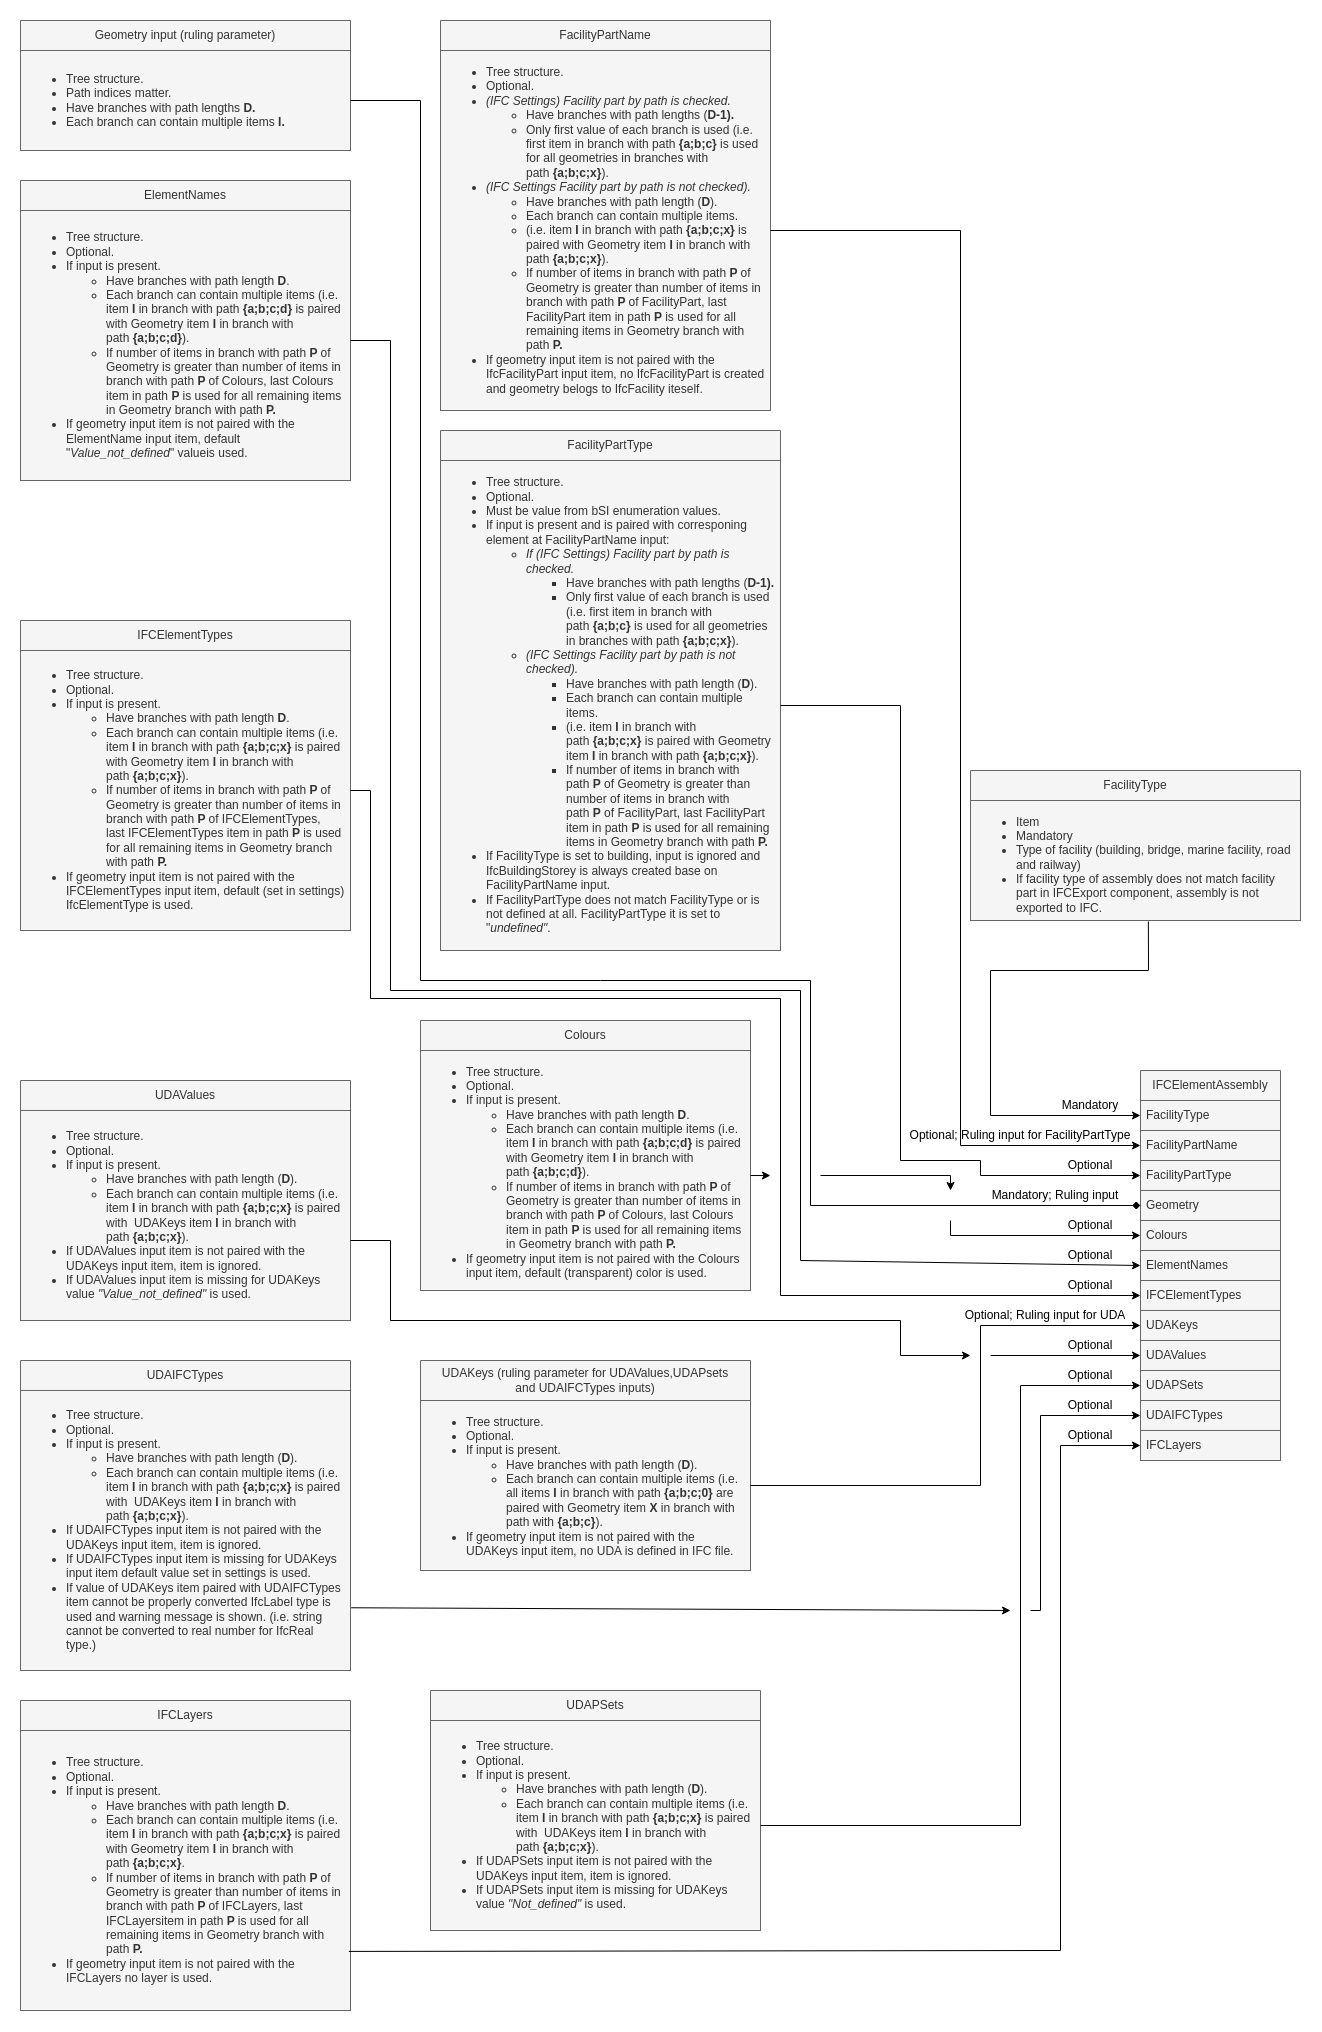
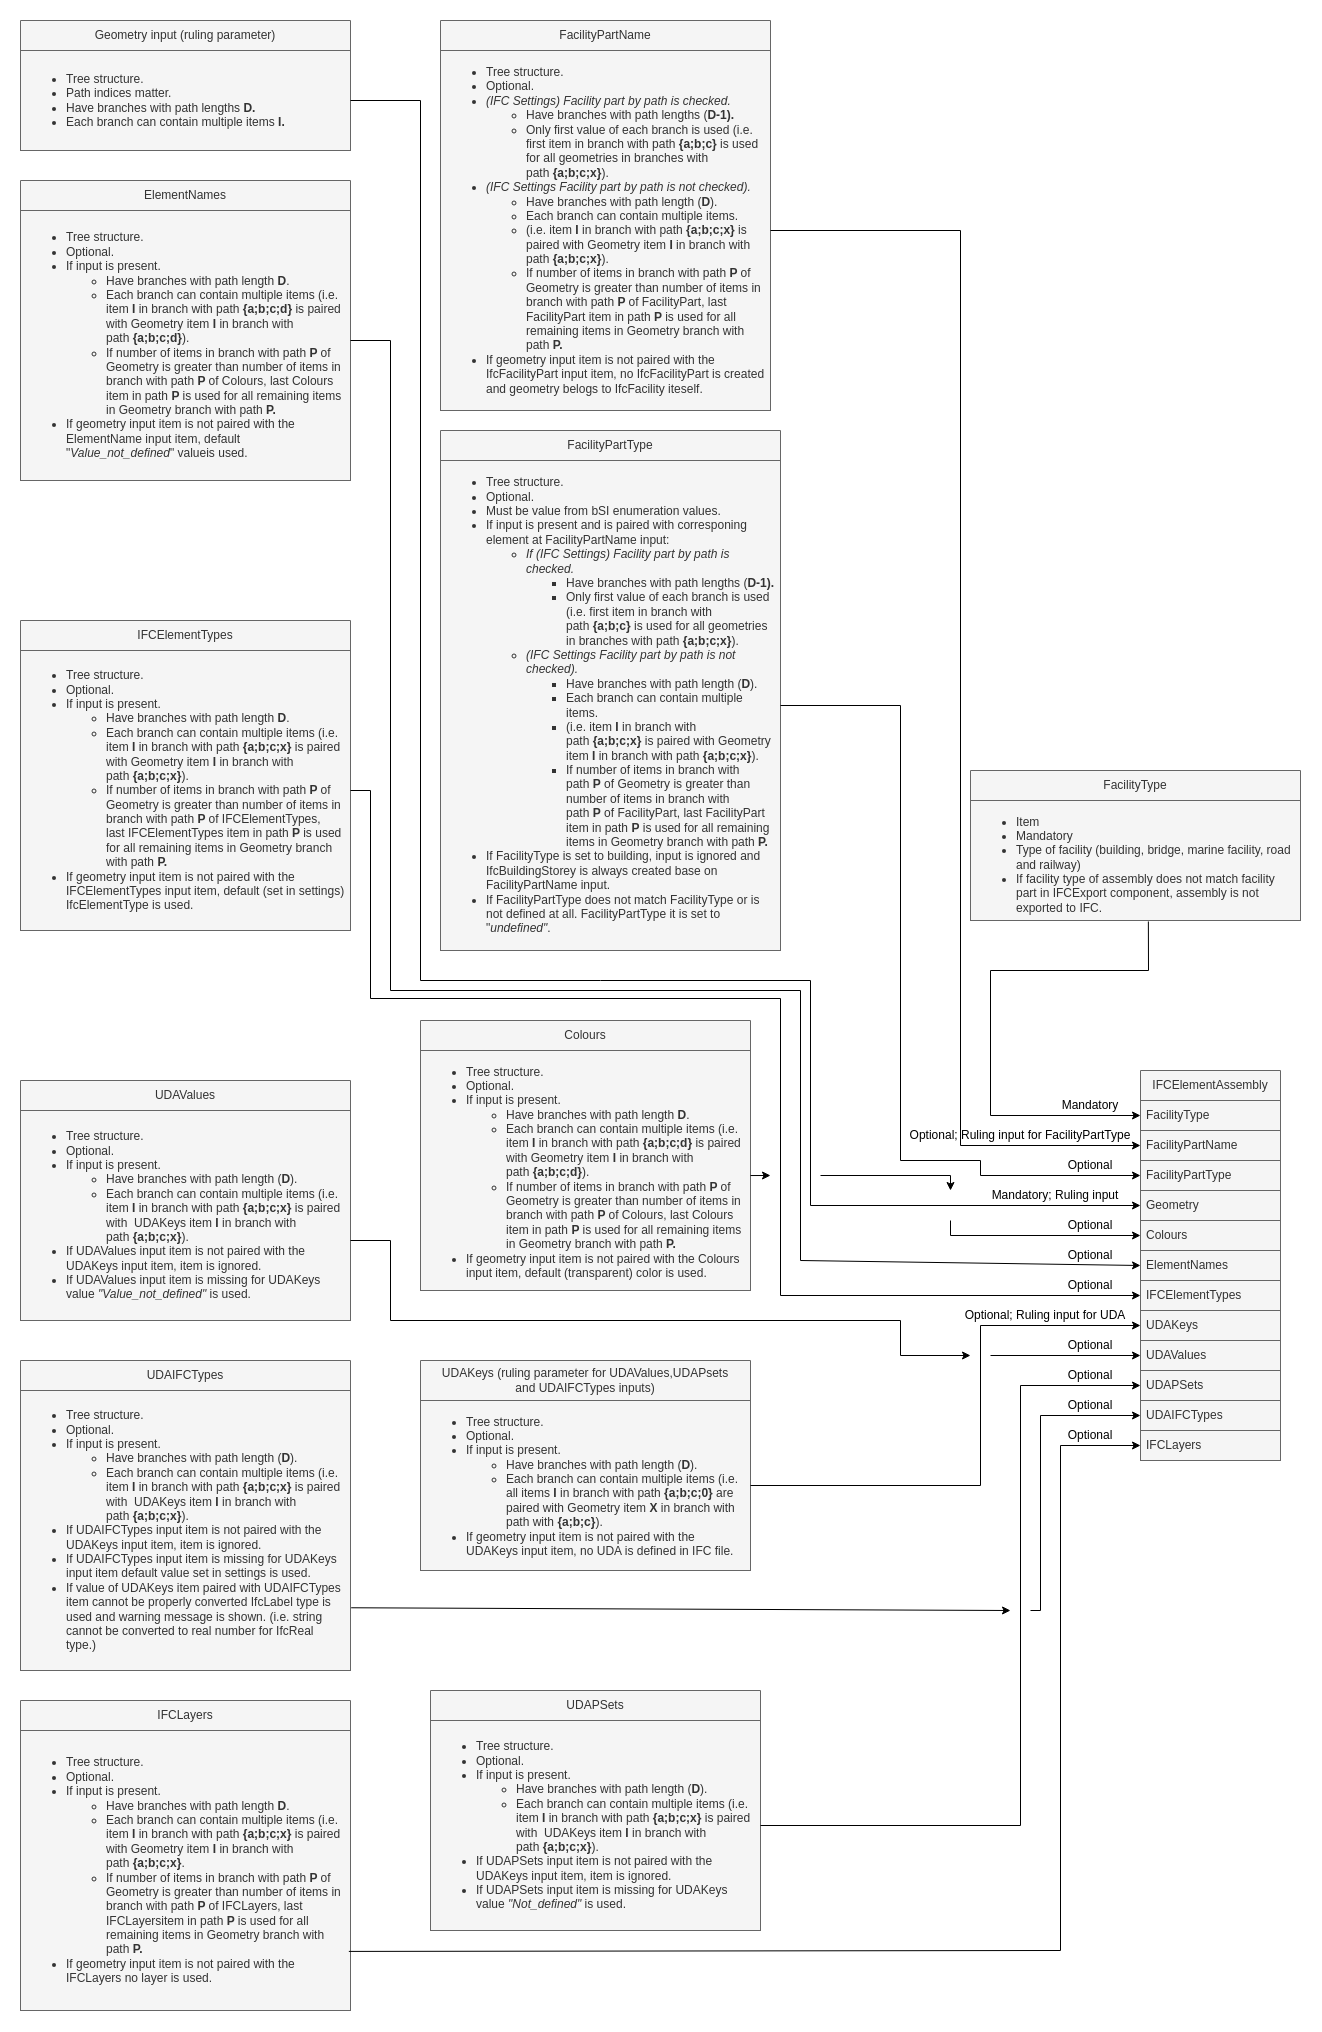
edge "Tree structure. Path indices matter. Have branches with path lengths D. Each branch can contain multiple items I." -> "Geometry": arrowhead diamond -> classic
